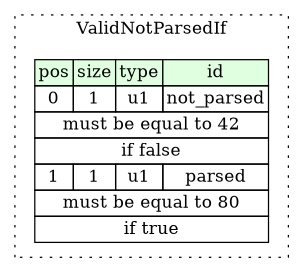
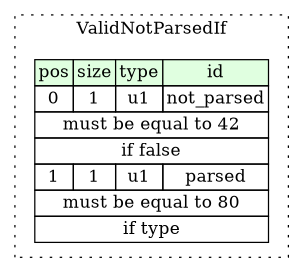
node "pos": text "if true" -> "if type"
